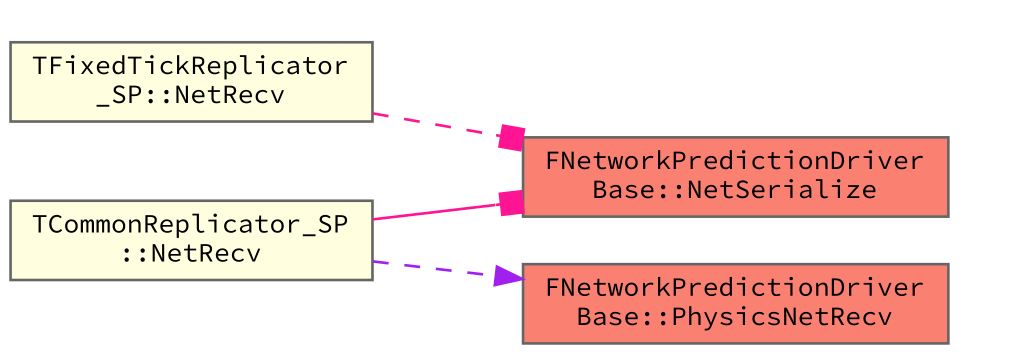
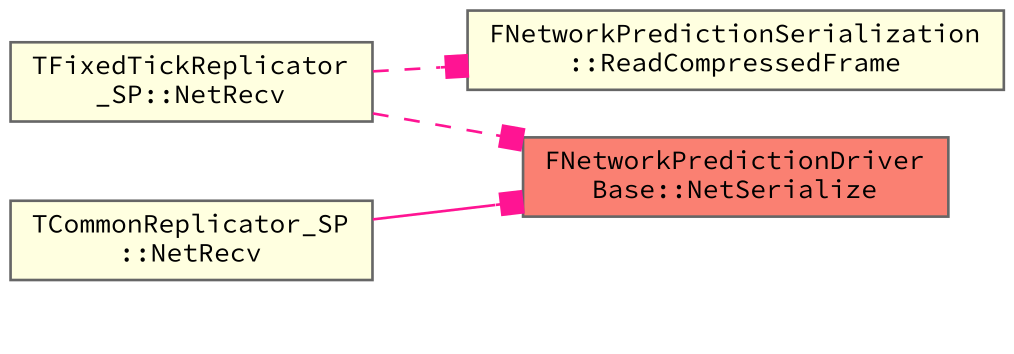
node "FNetworkPredictionSerialization ::ReadCompressedFrame": added
node "FNetworkPredictionDriver Base::PhysicsNetRecv": removed
